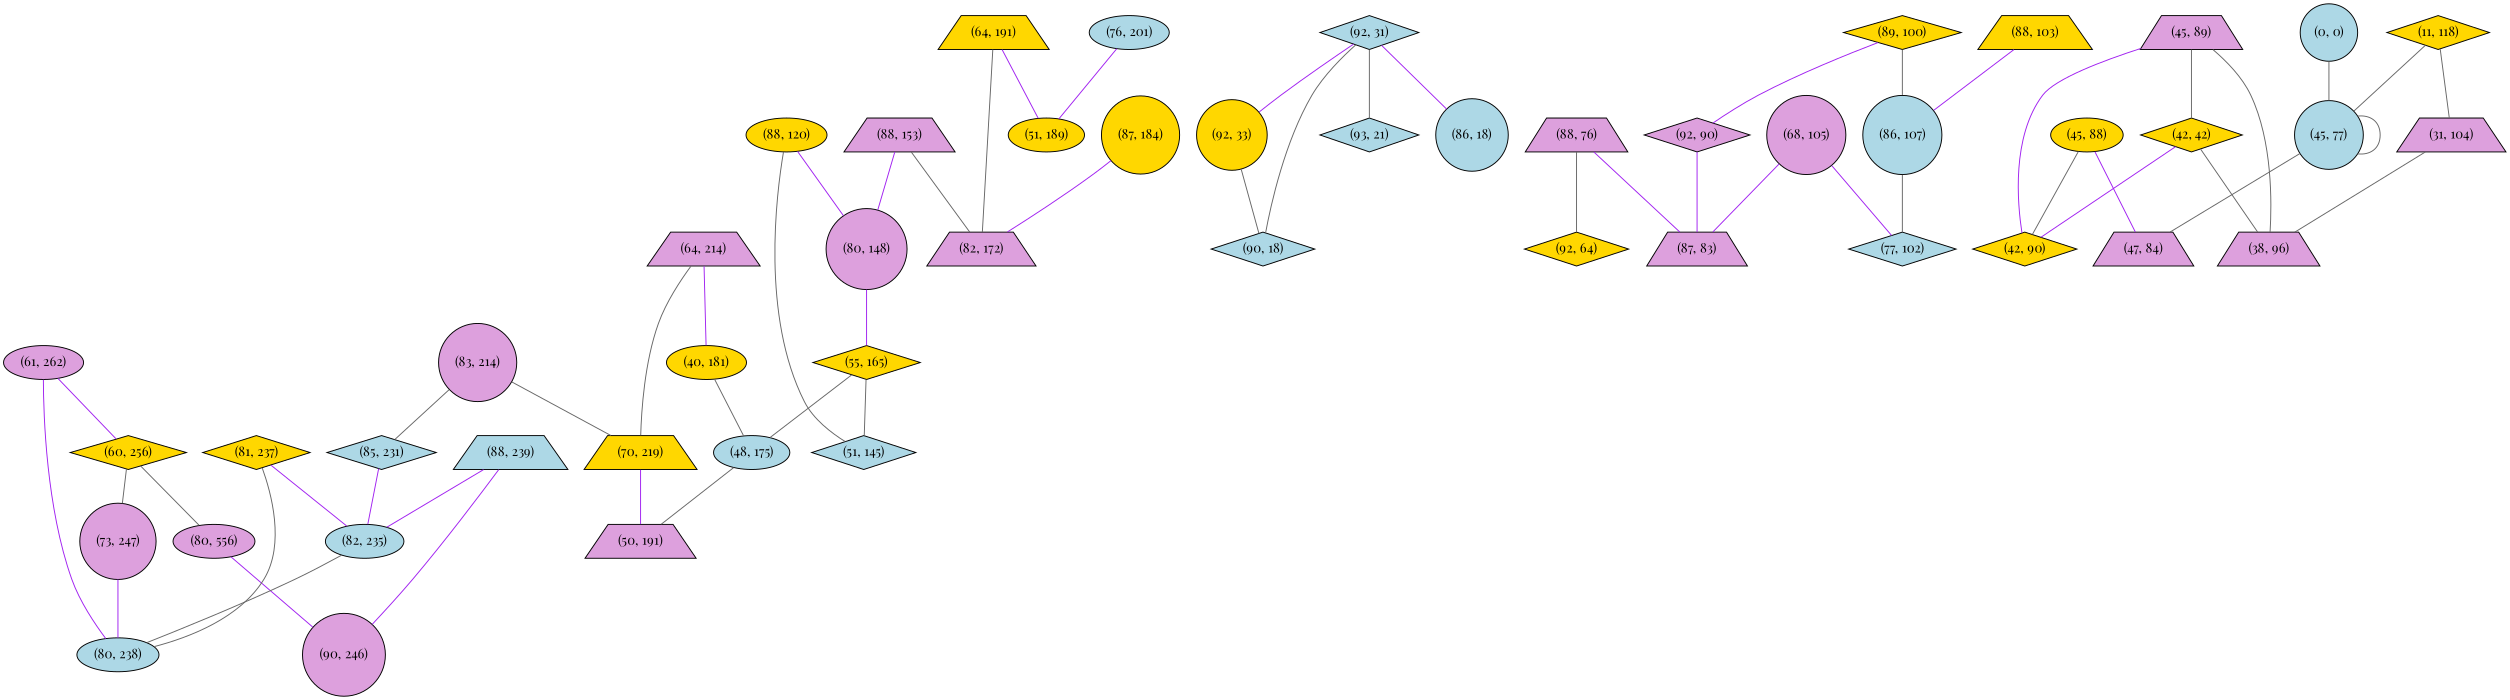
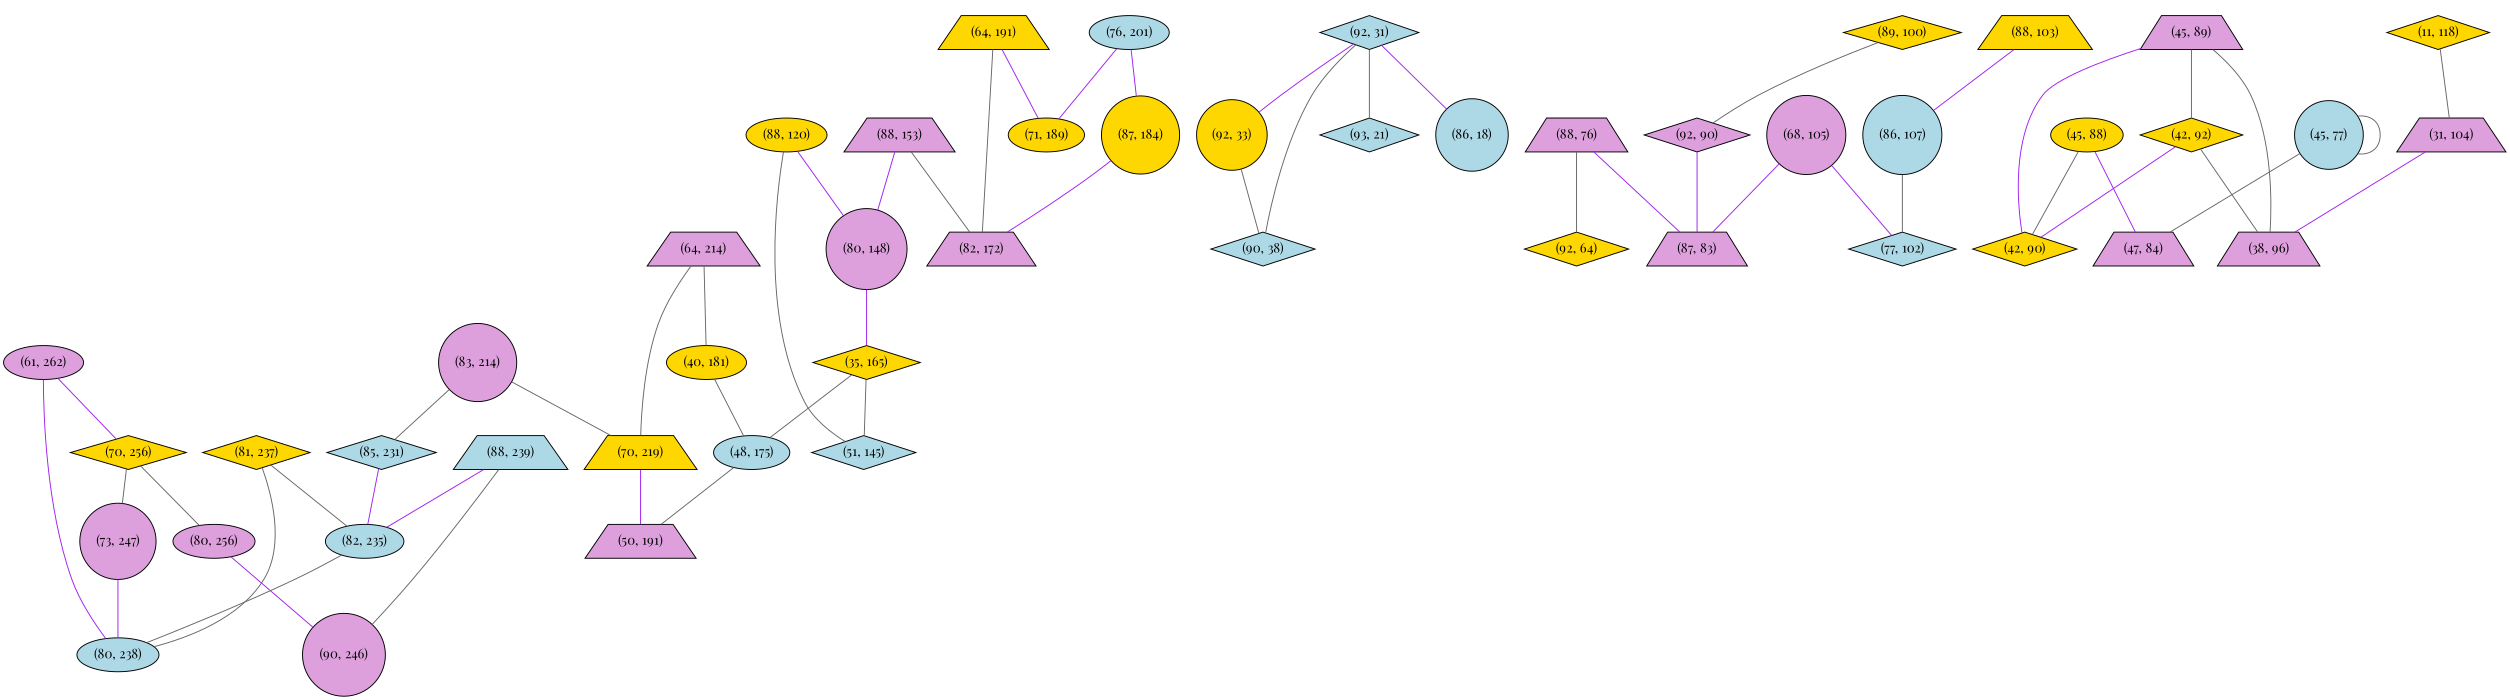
node "(0, 0)": removed
edge "(89, 100)" -- "(86, 107)": removed
edge "(76, 201)" -- "(87, 184)": added
edge "(89, 100)" -- "(92, 90)": color purple -> gray40
edge "(11, 118)" -- "(45, 77)": removed
node "(51, 189)": label "(51, 189)" -> "(71, 189)"
node "(42, 42)": label "(42, 42)" -> "(42, 92)"
edge "(31, 104)" -- "(38, 96)": color gray40 -> purple
node "(90, 18)": label "(90, 18)" -> "(90, 38)"
edge "(64, 214)" -- "(40, 181)": color purple -> gray40
node "(55, 165)": label "(55, 165)" -> "(35, 165)"
node "(60, 256)": label "(60, 256)" -> "(70, 256)"
edge "(81, 237)" -- "(82, 235)": color purple -> gray40
node "(80, 556)": label "(80, 556)" -> "(80, 256)"
edge "(88, 239)" -- "(90, 246)": color purple -> gray40
